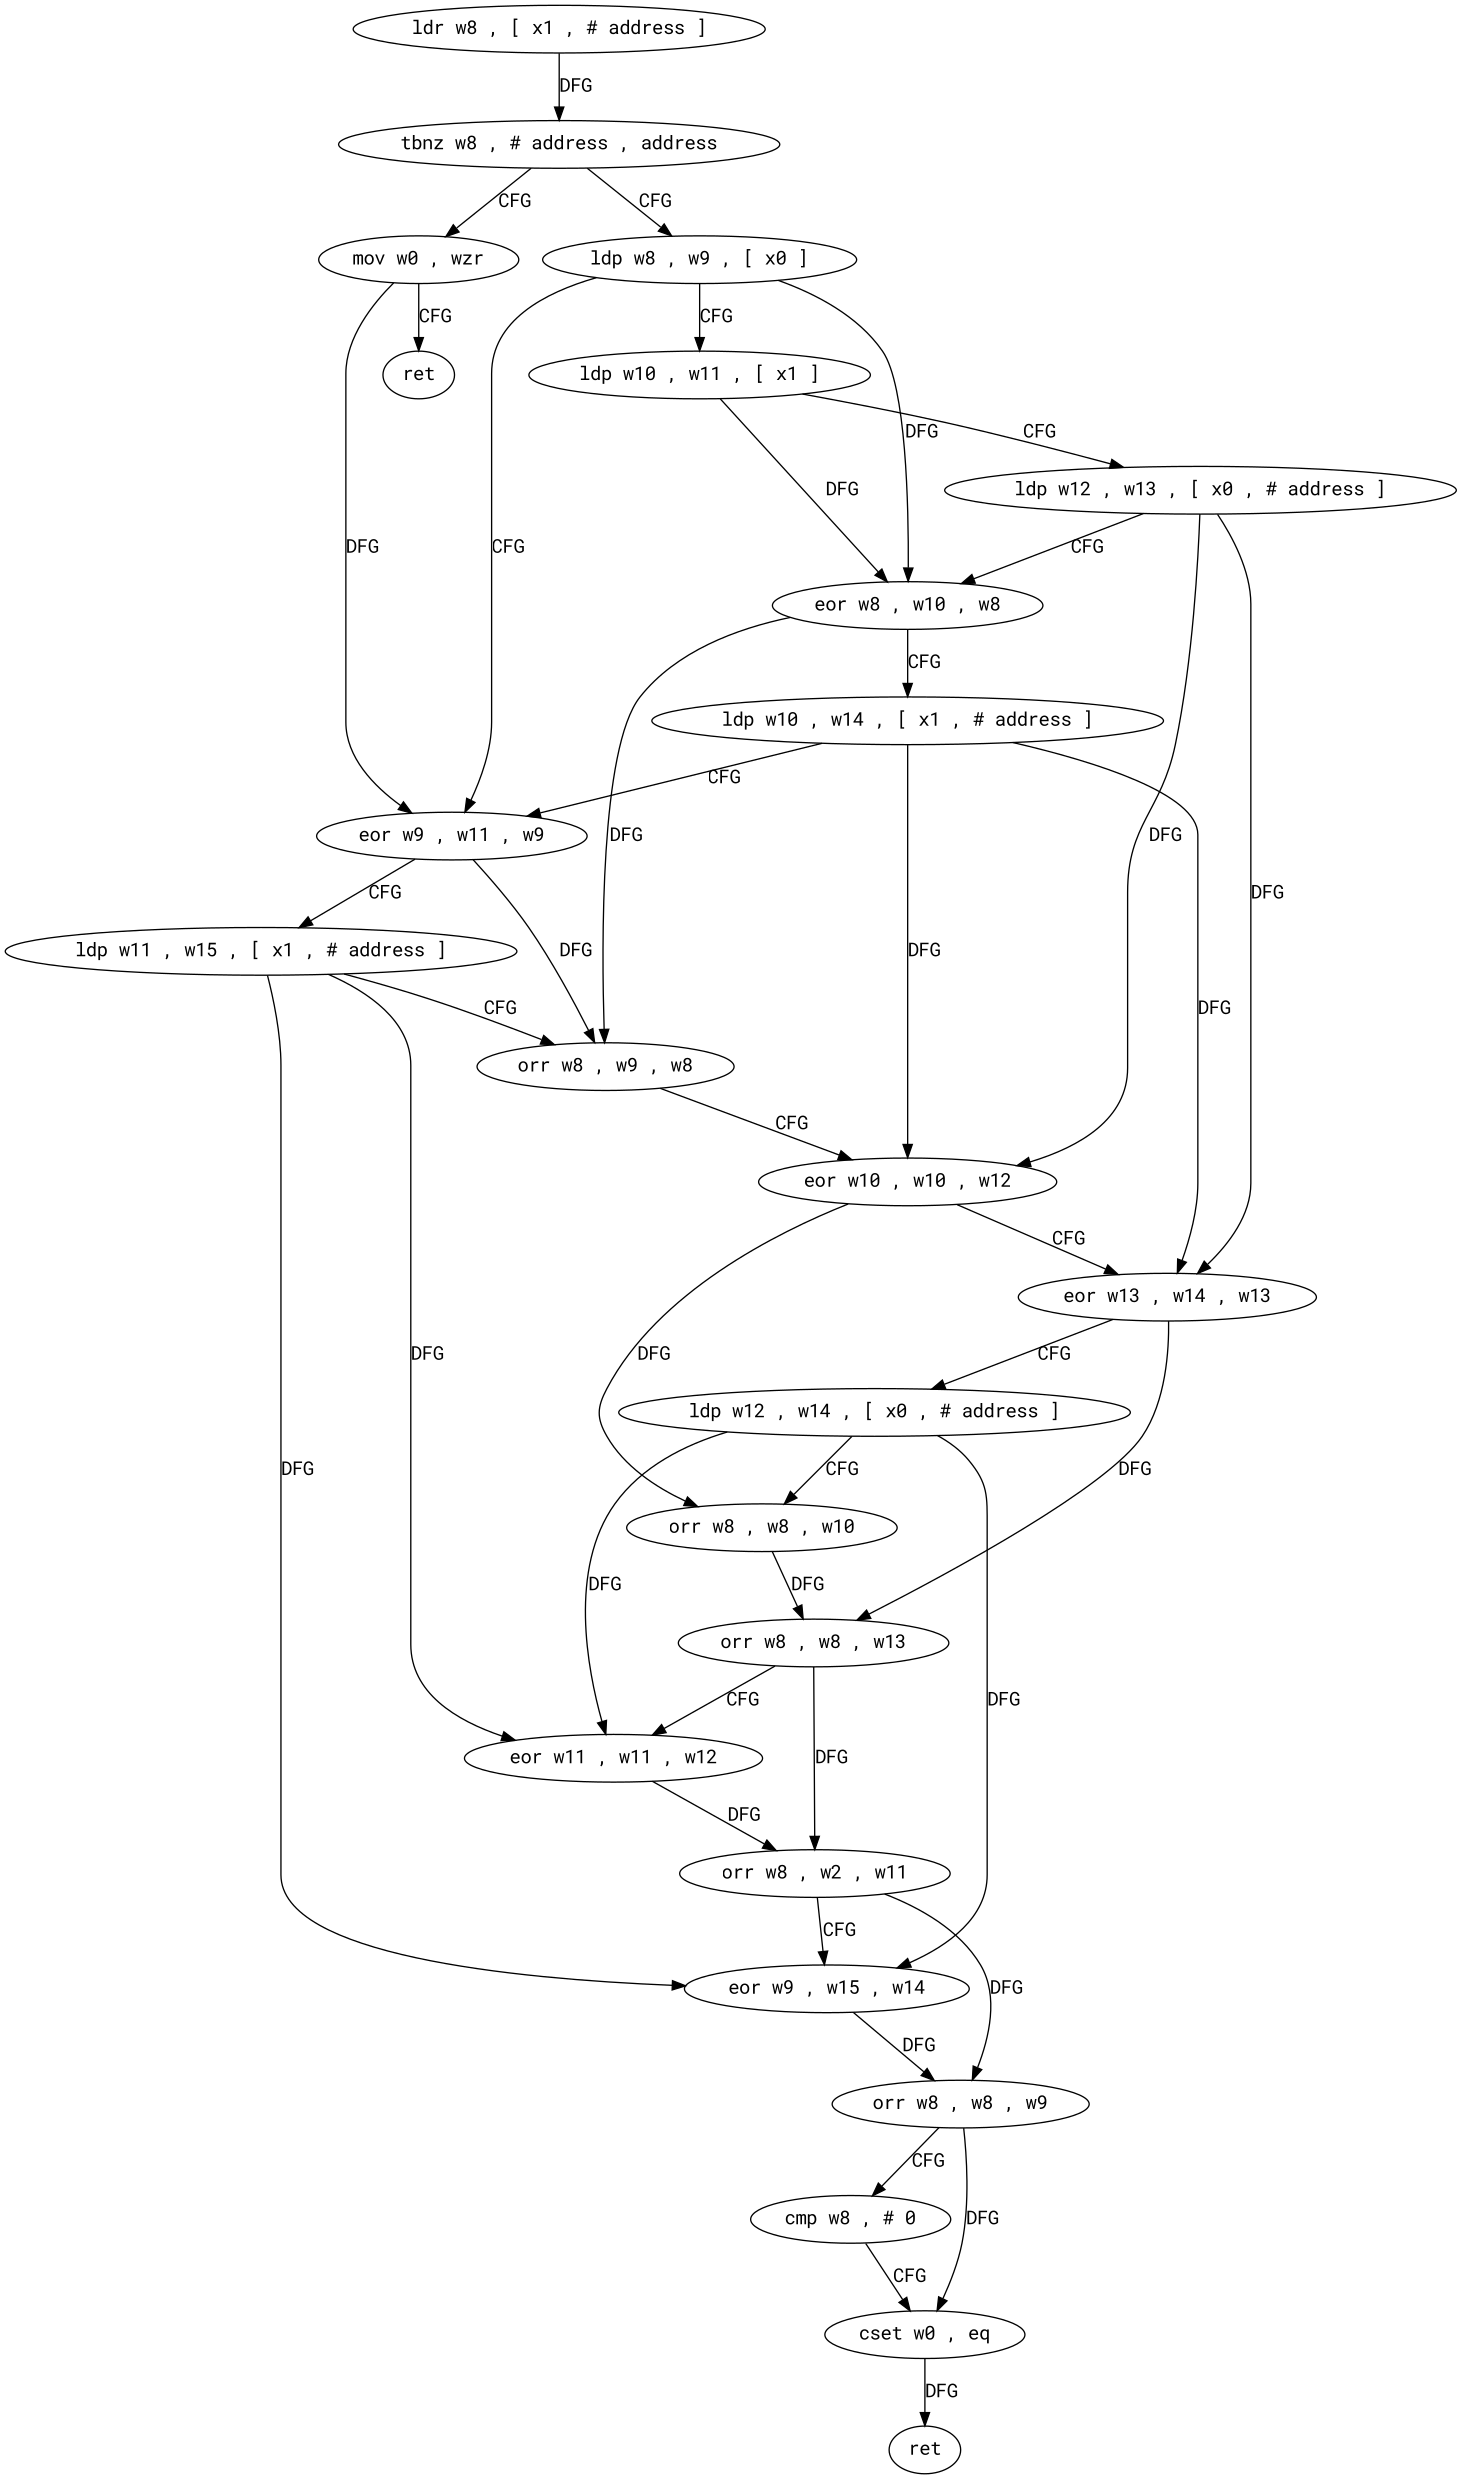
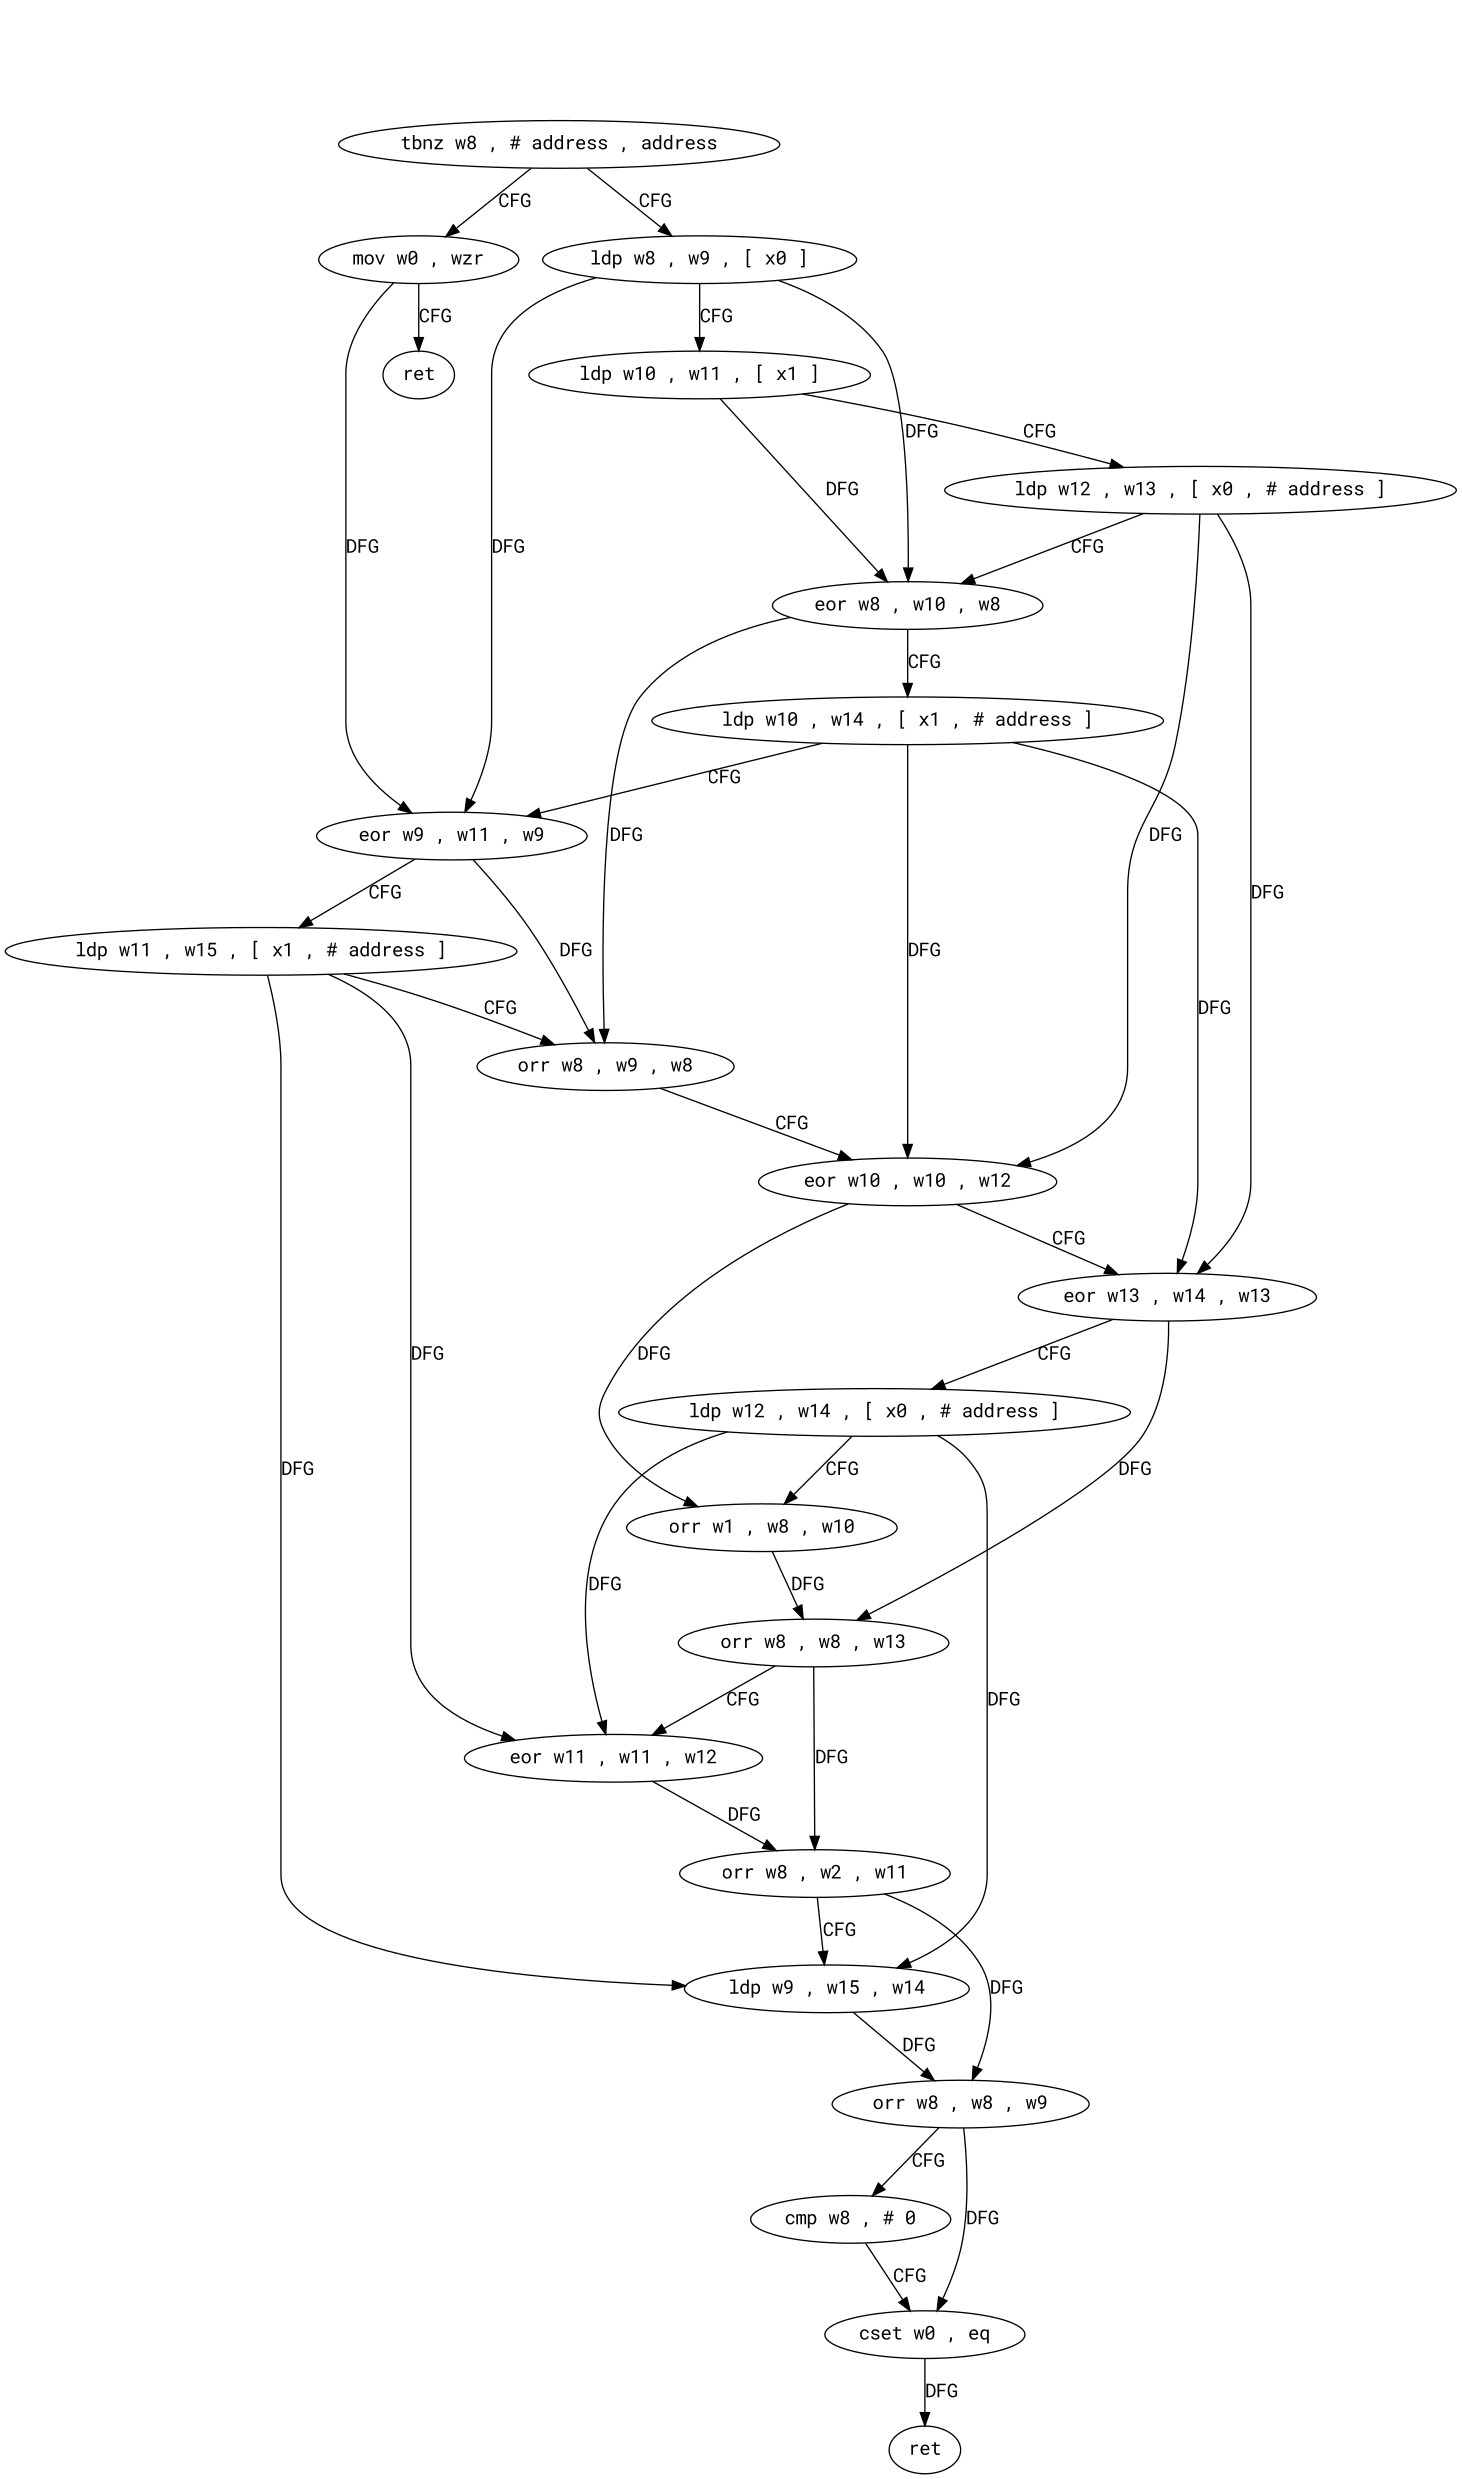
node "ldr w8 , [ x1 , # address ]": removed
edge "ldp w8 , w9 , [ x0 ]" -> "eor w9 , w11 , w9": label "CFG" -> "DFG"
node "orr w8 , w8 , w10": label "orr w8 , w8 , w10" -> "orr w1 , w8 , w10"
node "eor w9 , w15 , w14": label "eor w9 , w15 , w14" -> "ldp w9 , w15 , w14"
